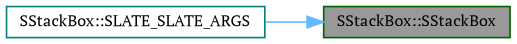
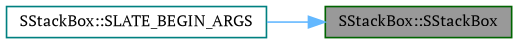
node "SStackBox::SLATE_SLATE_ARGS": label "SStackBox::SLATE_SLATE_ARGS" -> "SStackBox::SLATE_BEGIN_ARGS"
